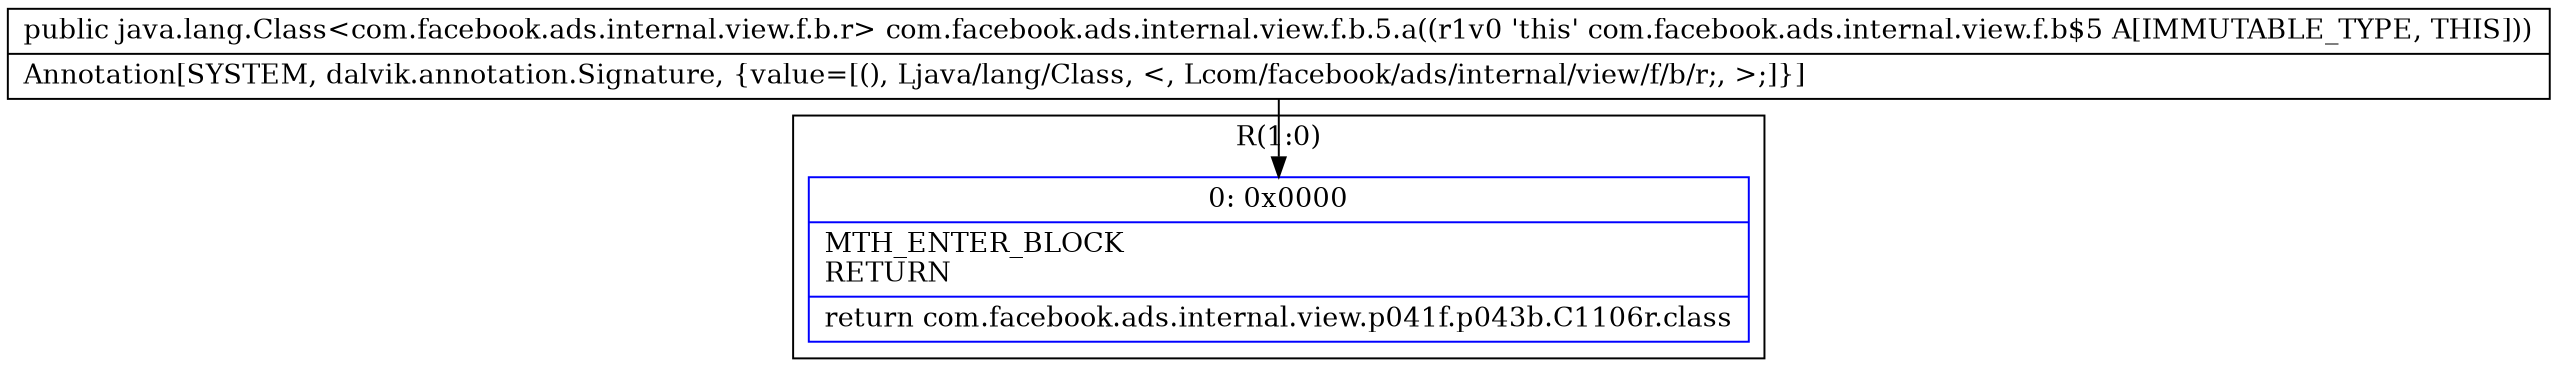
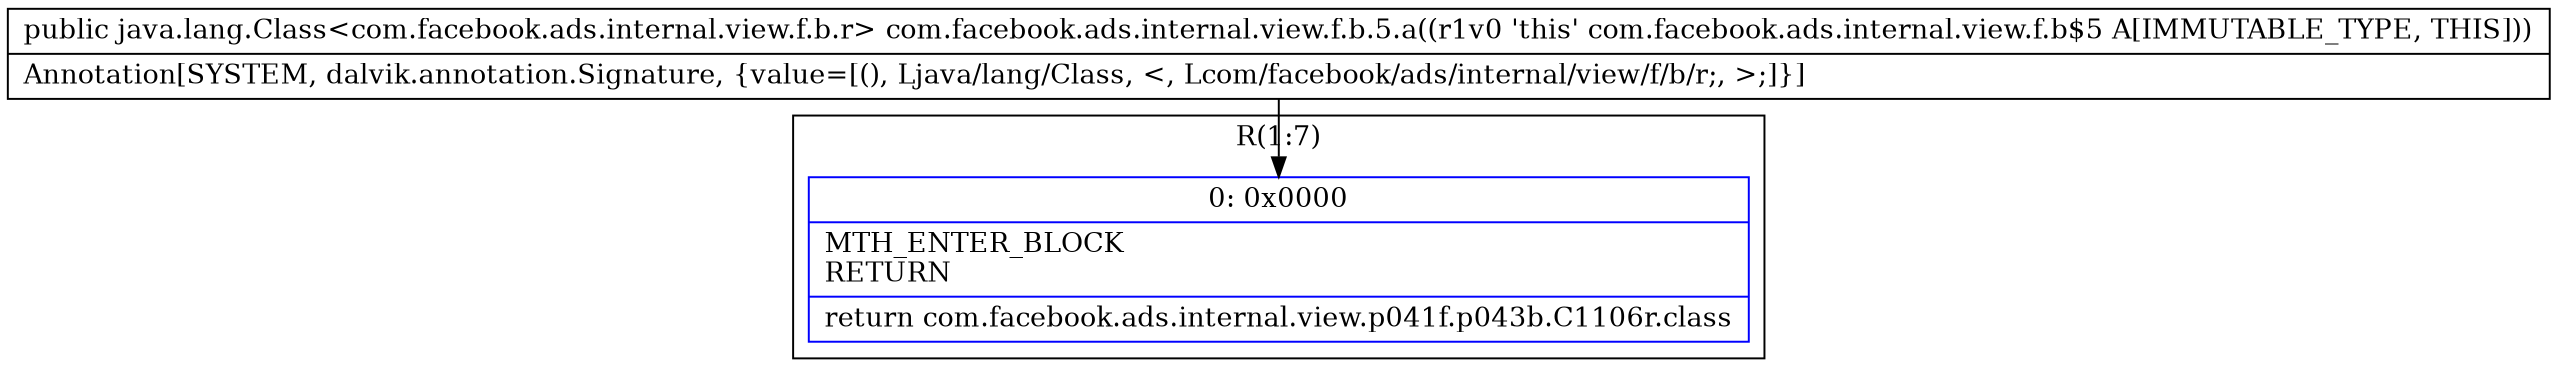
cluster "R(1:0)": label "R(1:0)" -> "R(1:7)"
